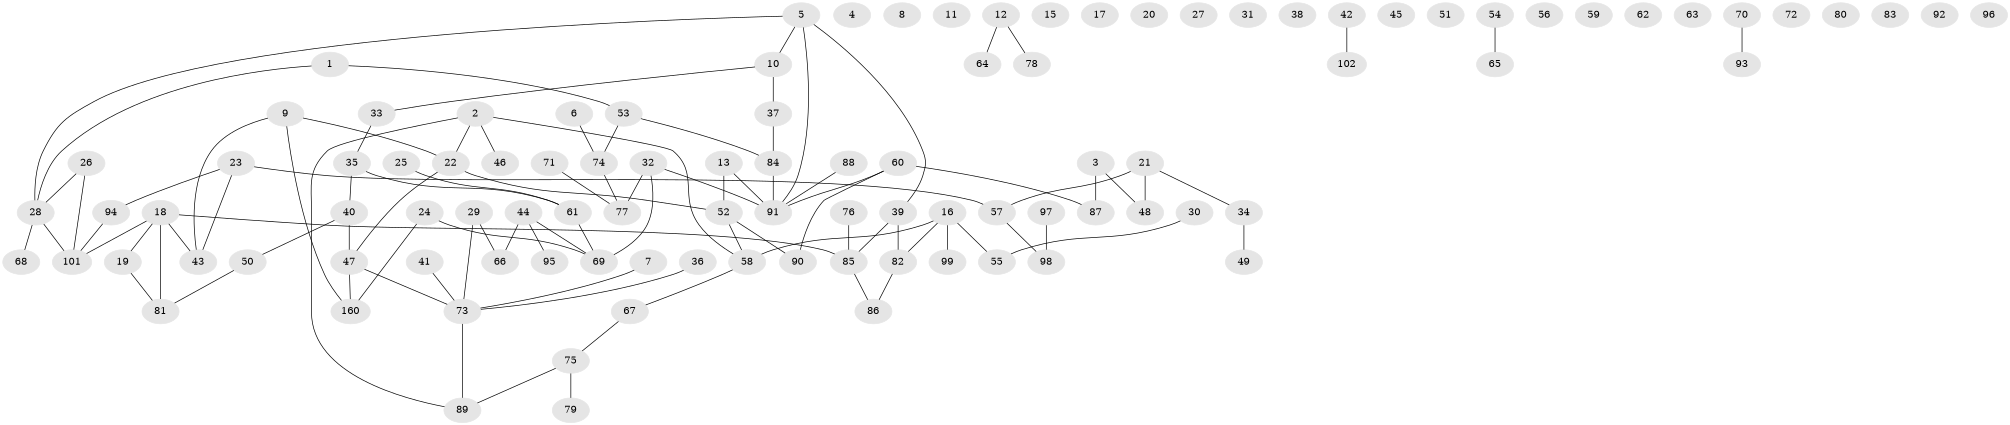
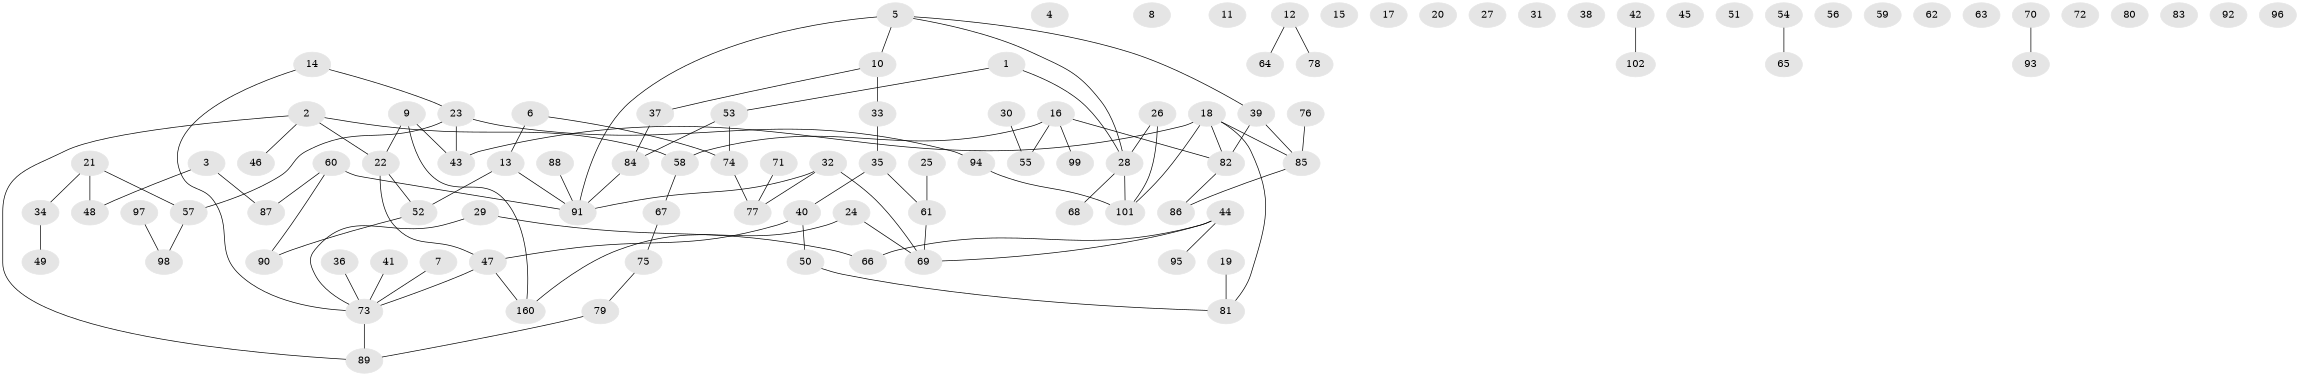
node "14": added
edge "6" -- "13": added
edge "52" -- "58": removed
edge "18" -- "19": now "18" -- "82"
edge "75" -- "89": now "79" -- "89"
